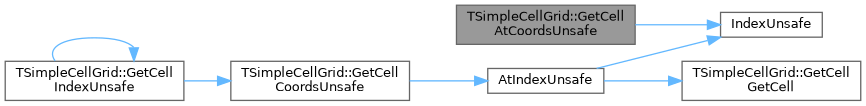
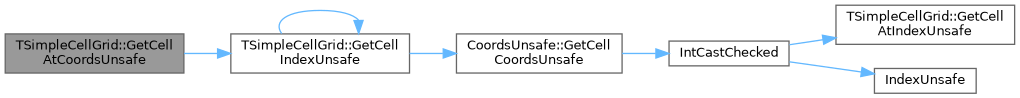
edge "TSimpleCellGrid::GetCell AtCoordsUnsafe" -> "IndexUnsafe": now "TSimpleCellGrid::GetCell AtCoordsUnsafe" -> "TSimpleCellGrid::GetCell IndexUnsafe"
node "TSimpleCellGrid::GetCell CoordsUnsafe": label "TSimpleCellGrid::GetCell CoordsUnsafe" -> "CoordsUnsafe::GetCell CoordsUnsafe"
node "AtIndexUnsafe": label "AtIndexUnsafe" -> "IntCastChecked"
node "TSimpleCellGrid::GetCell GetCell": label "TSimpleCellGrid::GetCell GetCell" -> "TSimpleCellGrid::GetCell AtIndexUnsafe"
